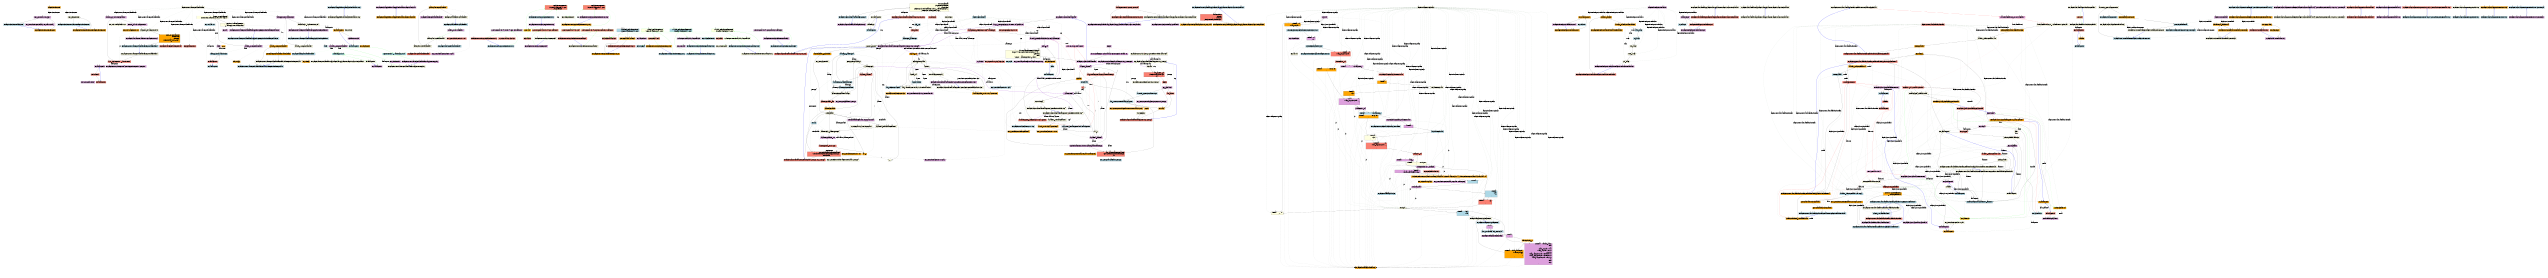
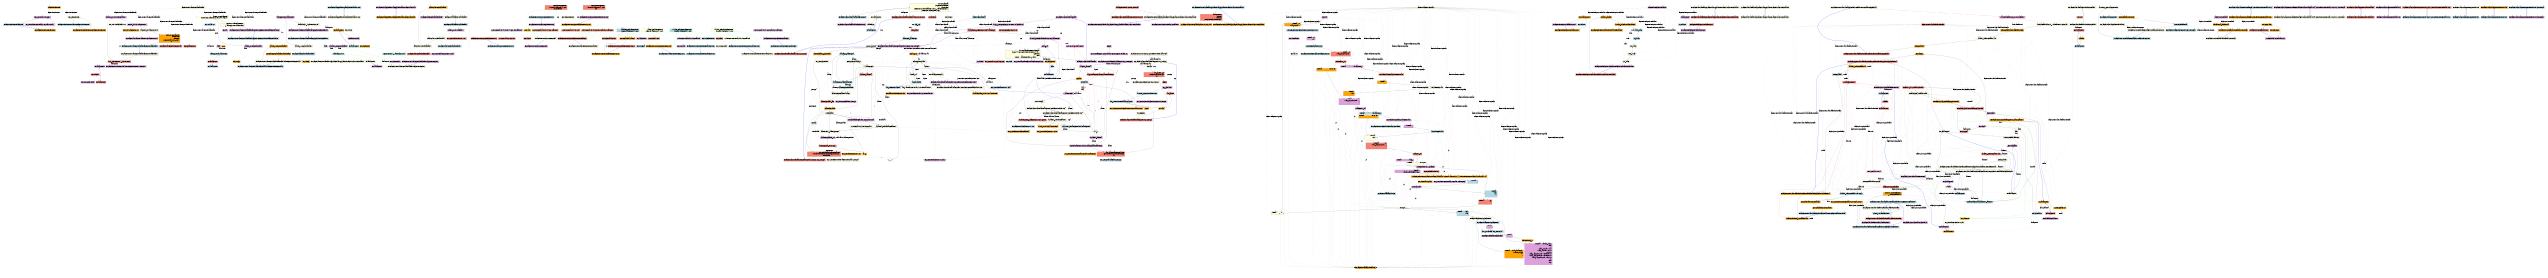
edge "HangFire.Web.Pages.RecurringJobsPage" -> "WriteLiteral(''</td> <td>'')": label "Hangfire.SqlServer.SqlCommandBatch" -> "HangFire.Web.Pages.RecurringJobsPage"
